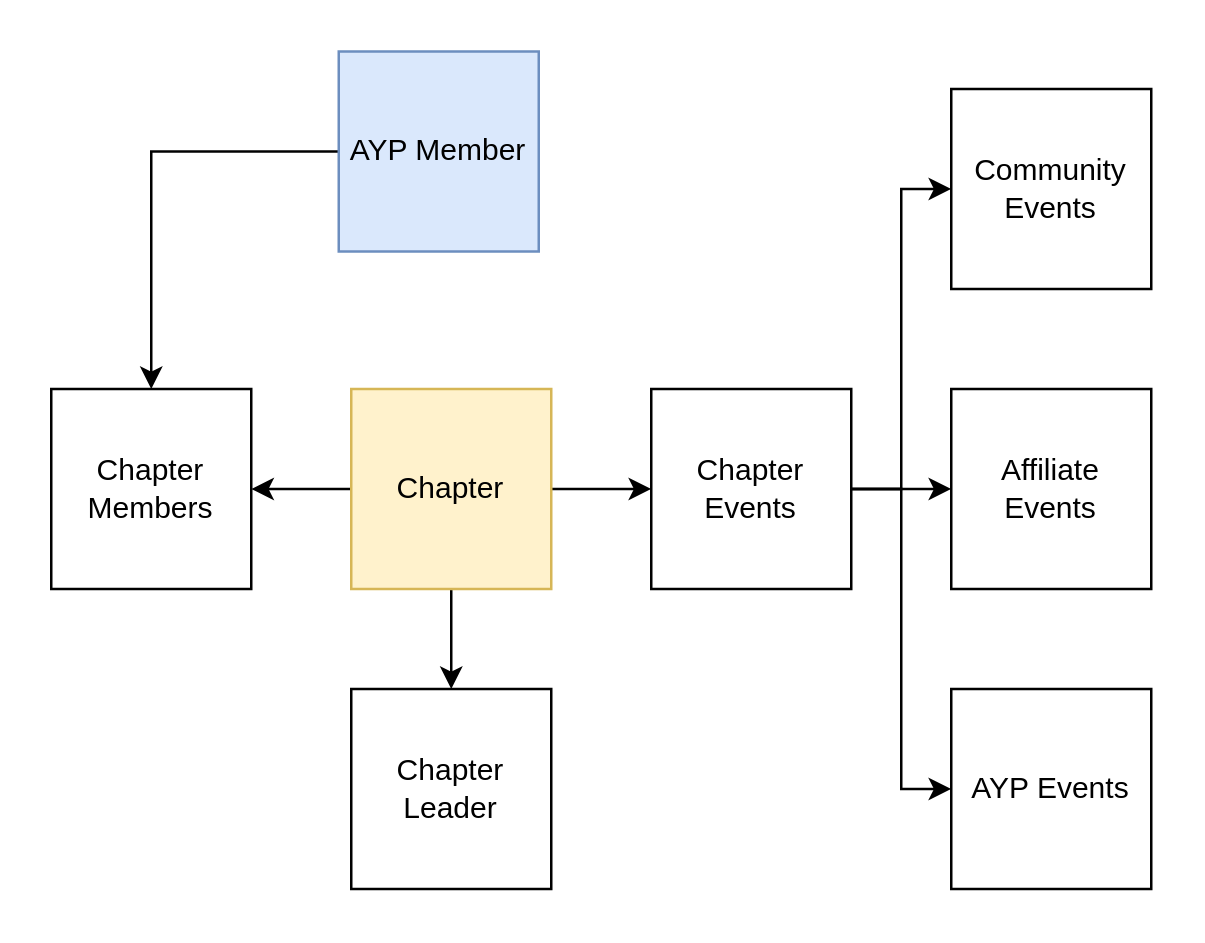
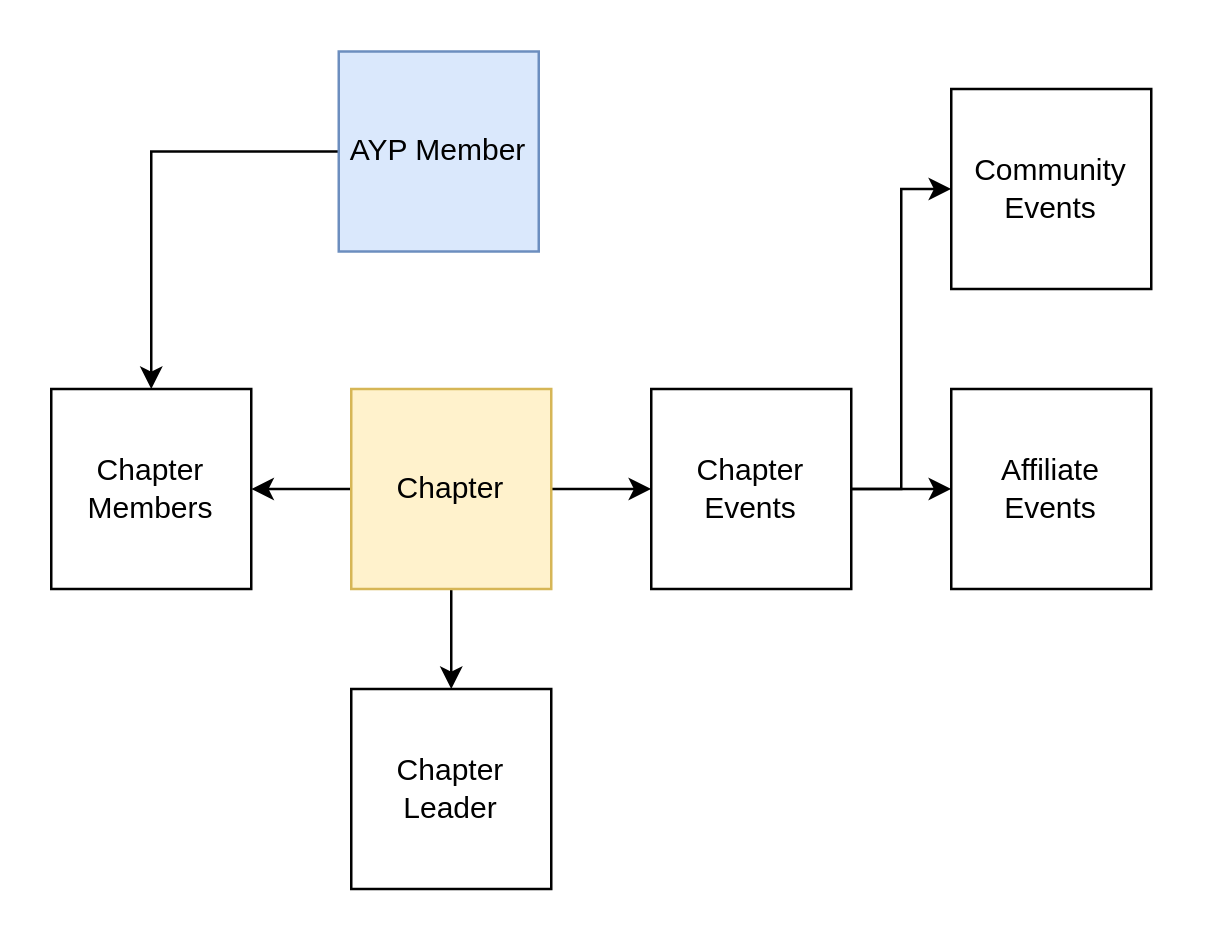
edge "Chapter Events" -> "AYP Events": removed
node "AYP Events": removed
